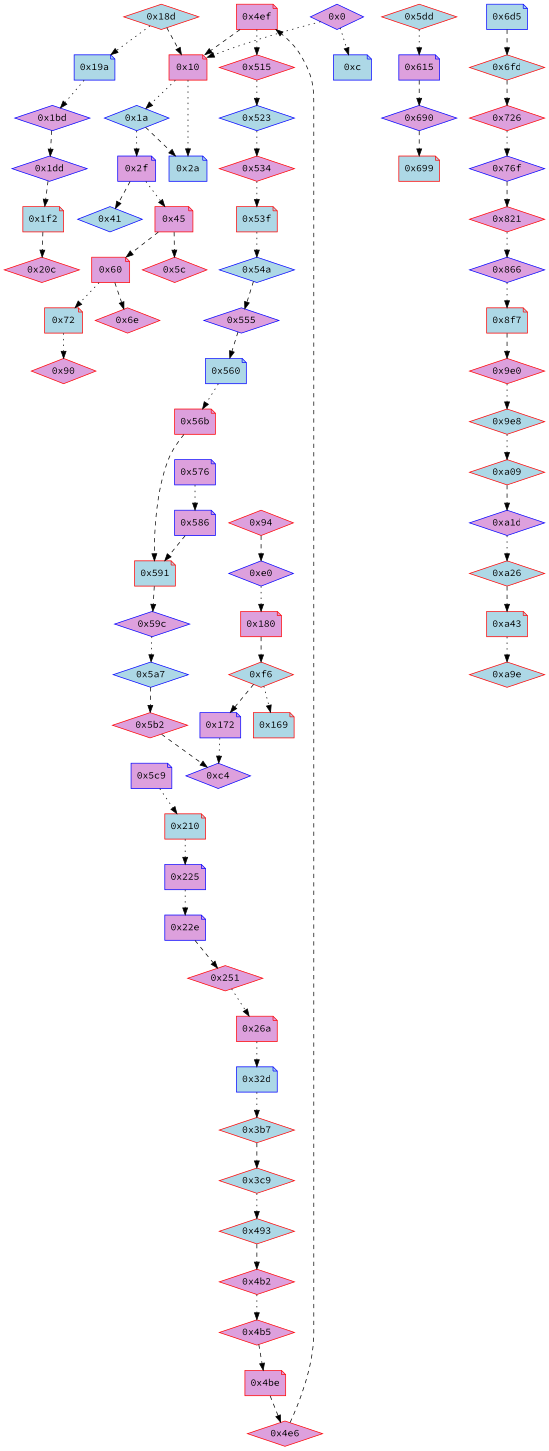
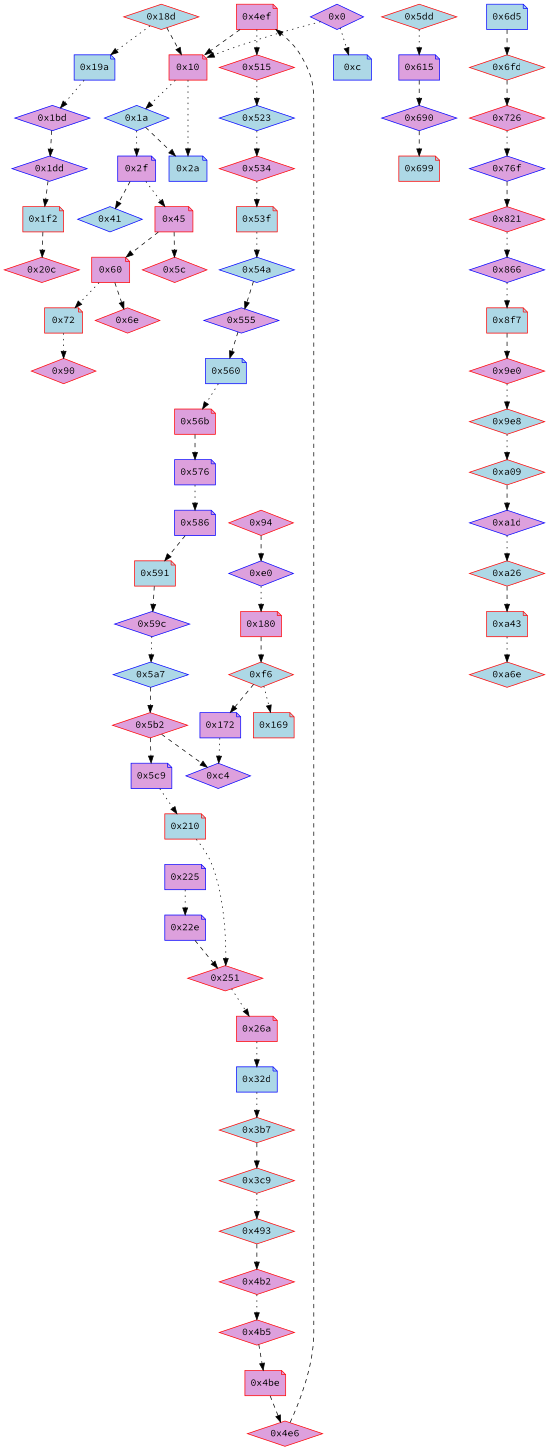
edge "0x56b" -> "0x591": now "0x56b" -> "0x576"
node "0xa9e": label "0xa9e" -> "0xa6e"
edge "0x5b2" -> "0x5c9": added
edge "0x210" -> "0x225": now "0x210" -> "0x251"
